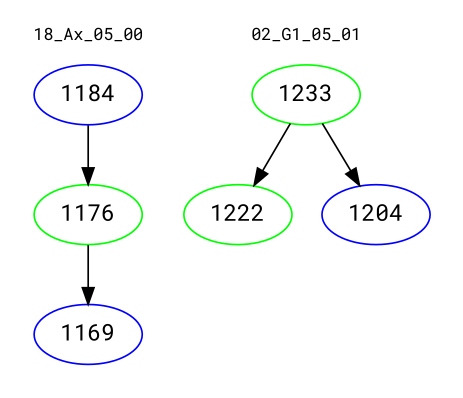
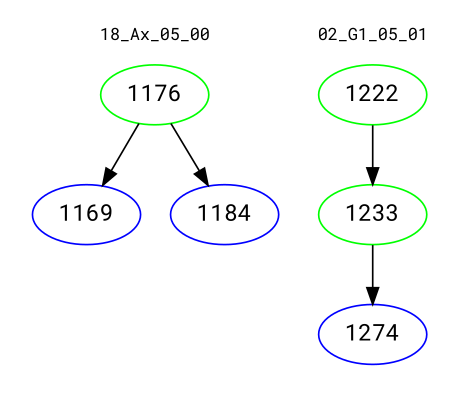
edge "1184" -> "1176": reversed
edge "1233" -> "1222": reversed
node "1204": label "1204" -> "1274"
